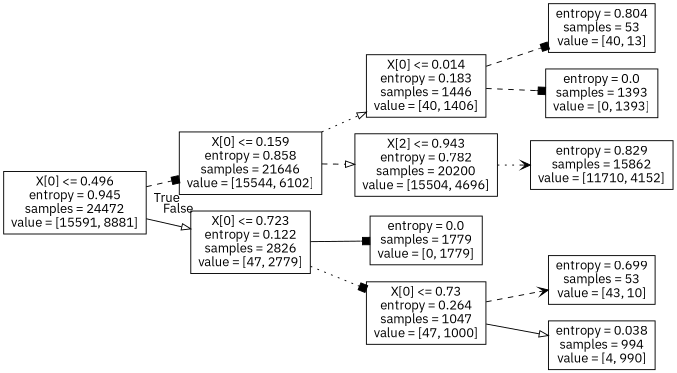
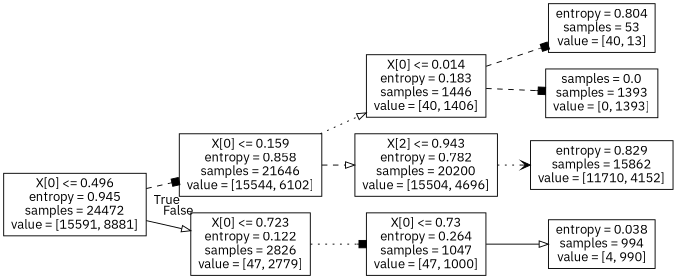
node "entropy = 0.0 samples = 1393 value = [0, 1393]": label "entropy = 0.0 samples = 1393 value = [0, 1393]" -> "samples = 0.0 samples = 1393 value = [0, 1393]"
node "entropy = 0.0 samples = 1779 value = [0, 1779]": removed
node "entropy = 0.699 samples = 53 value = [43, 10]": removed
